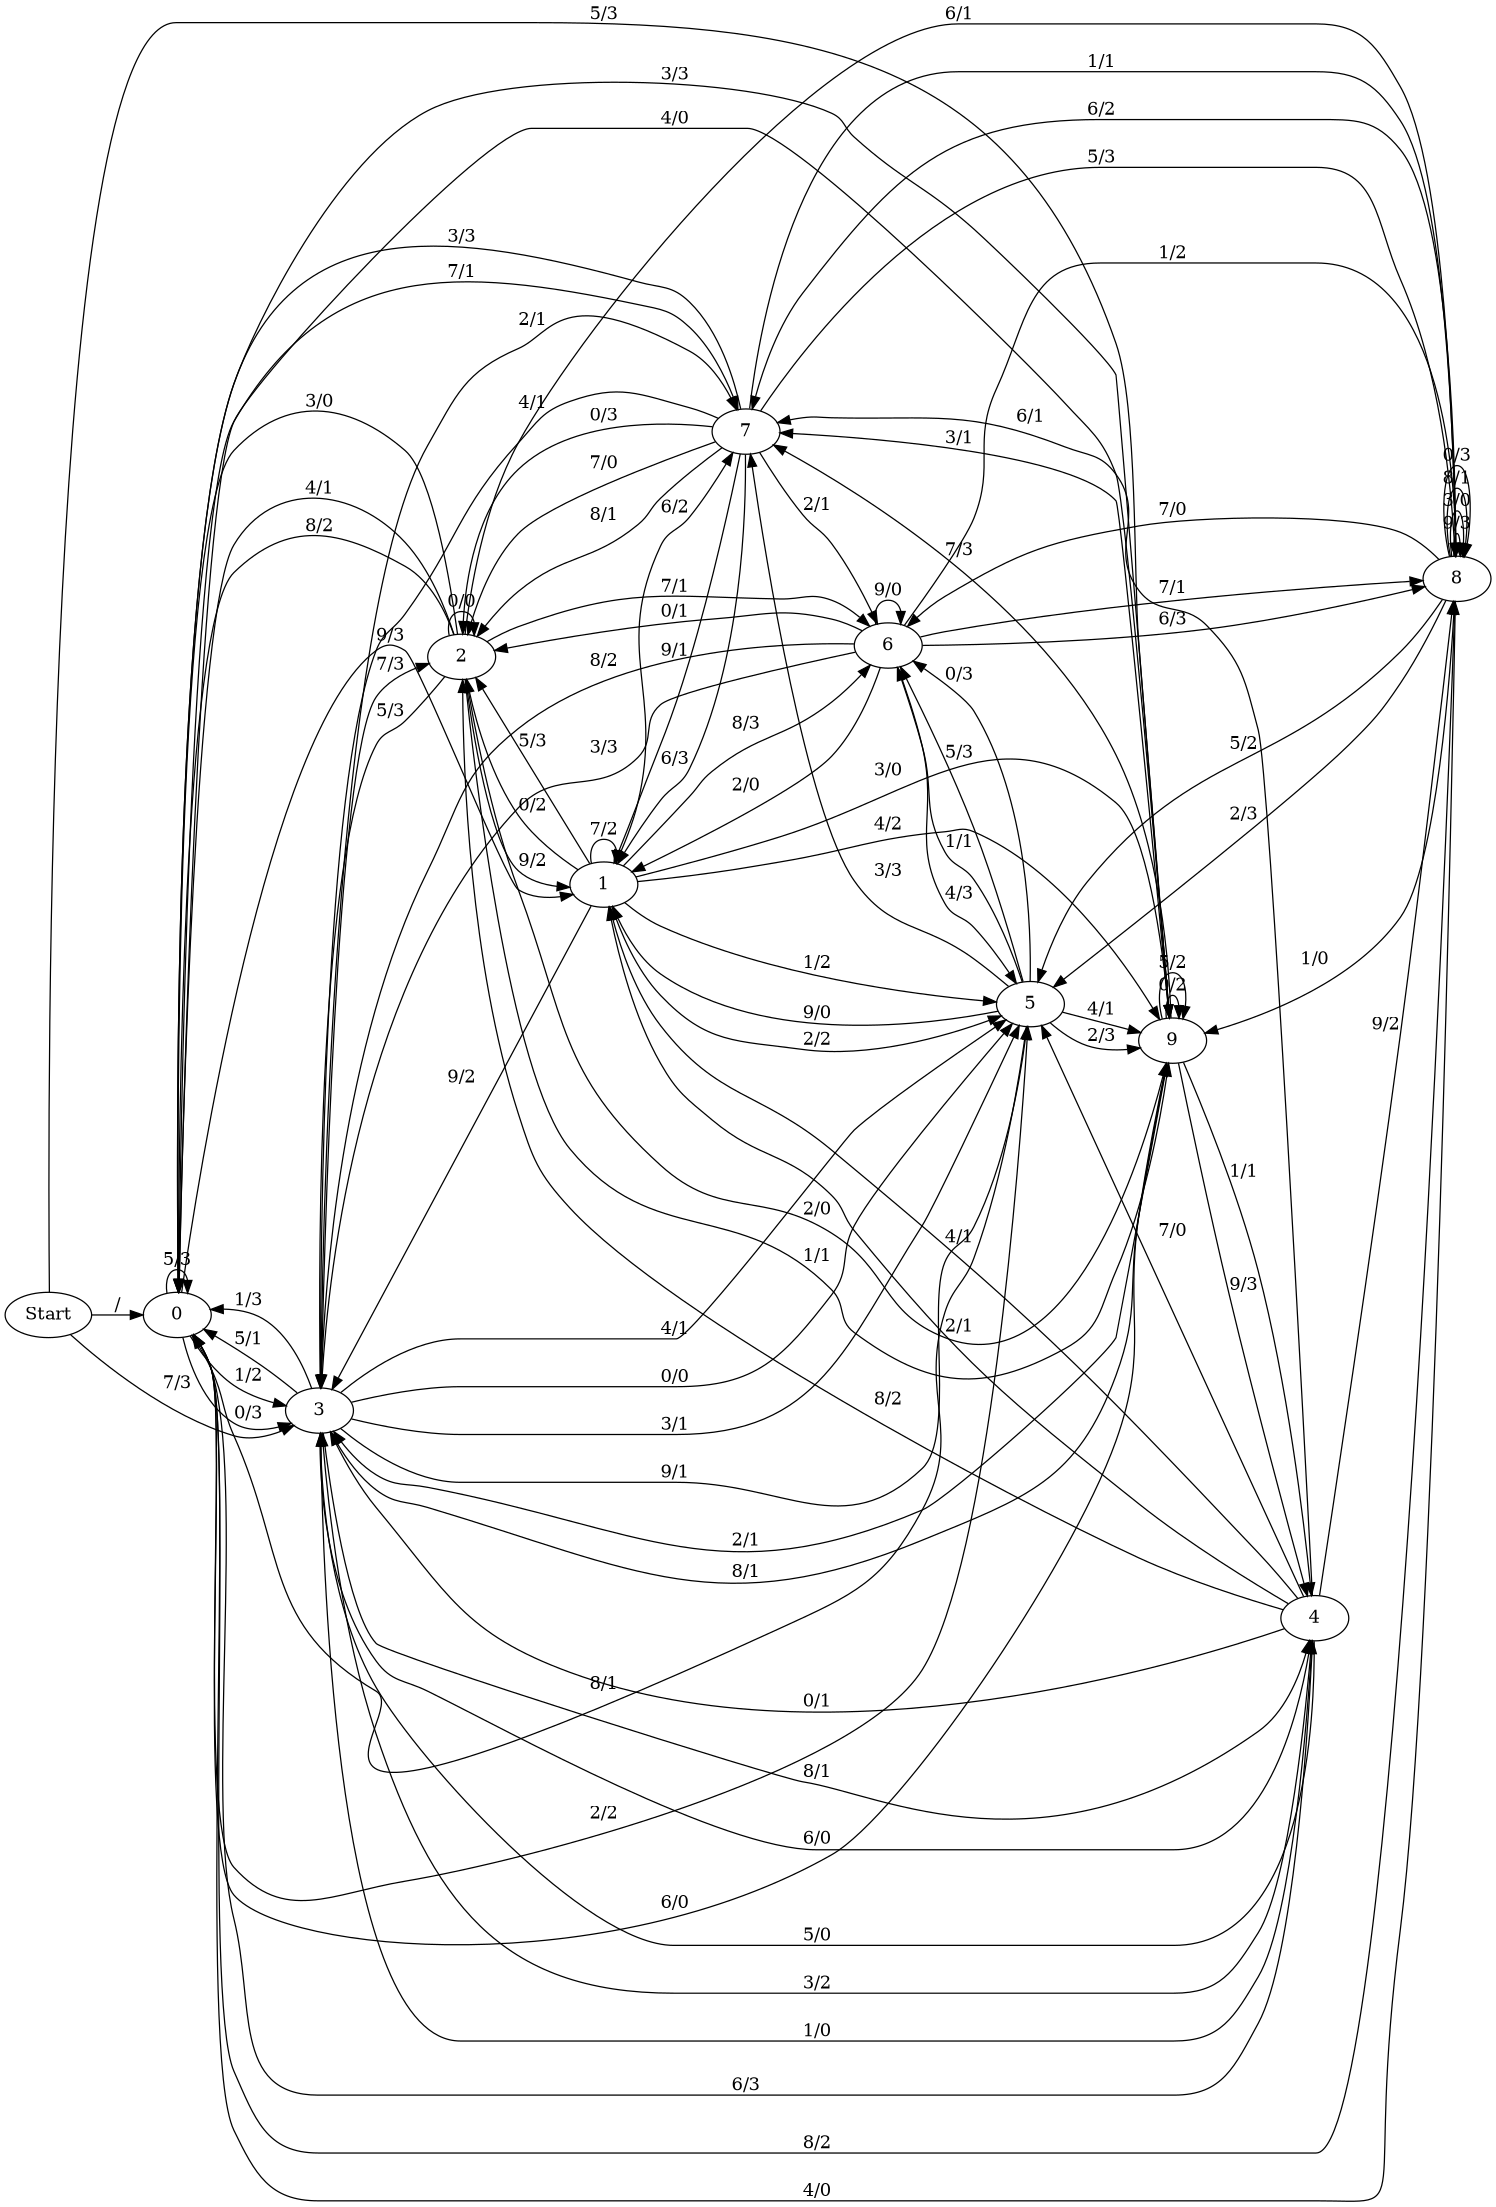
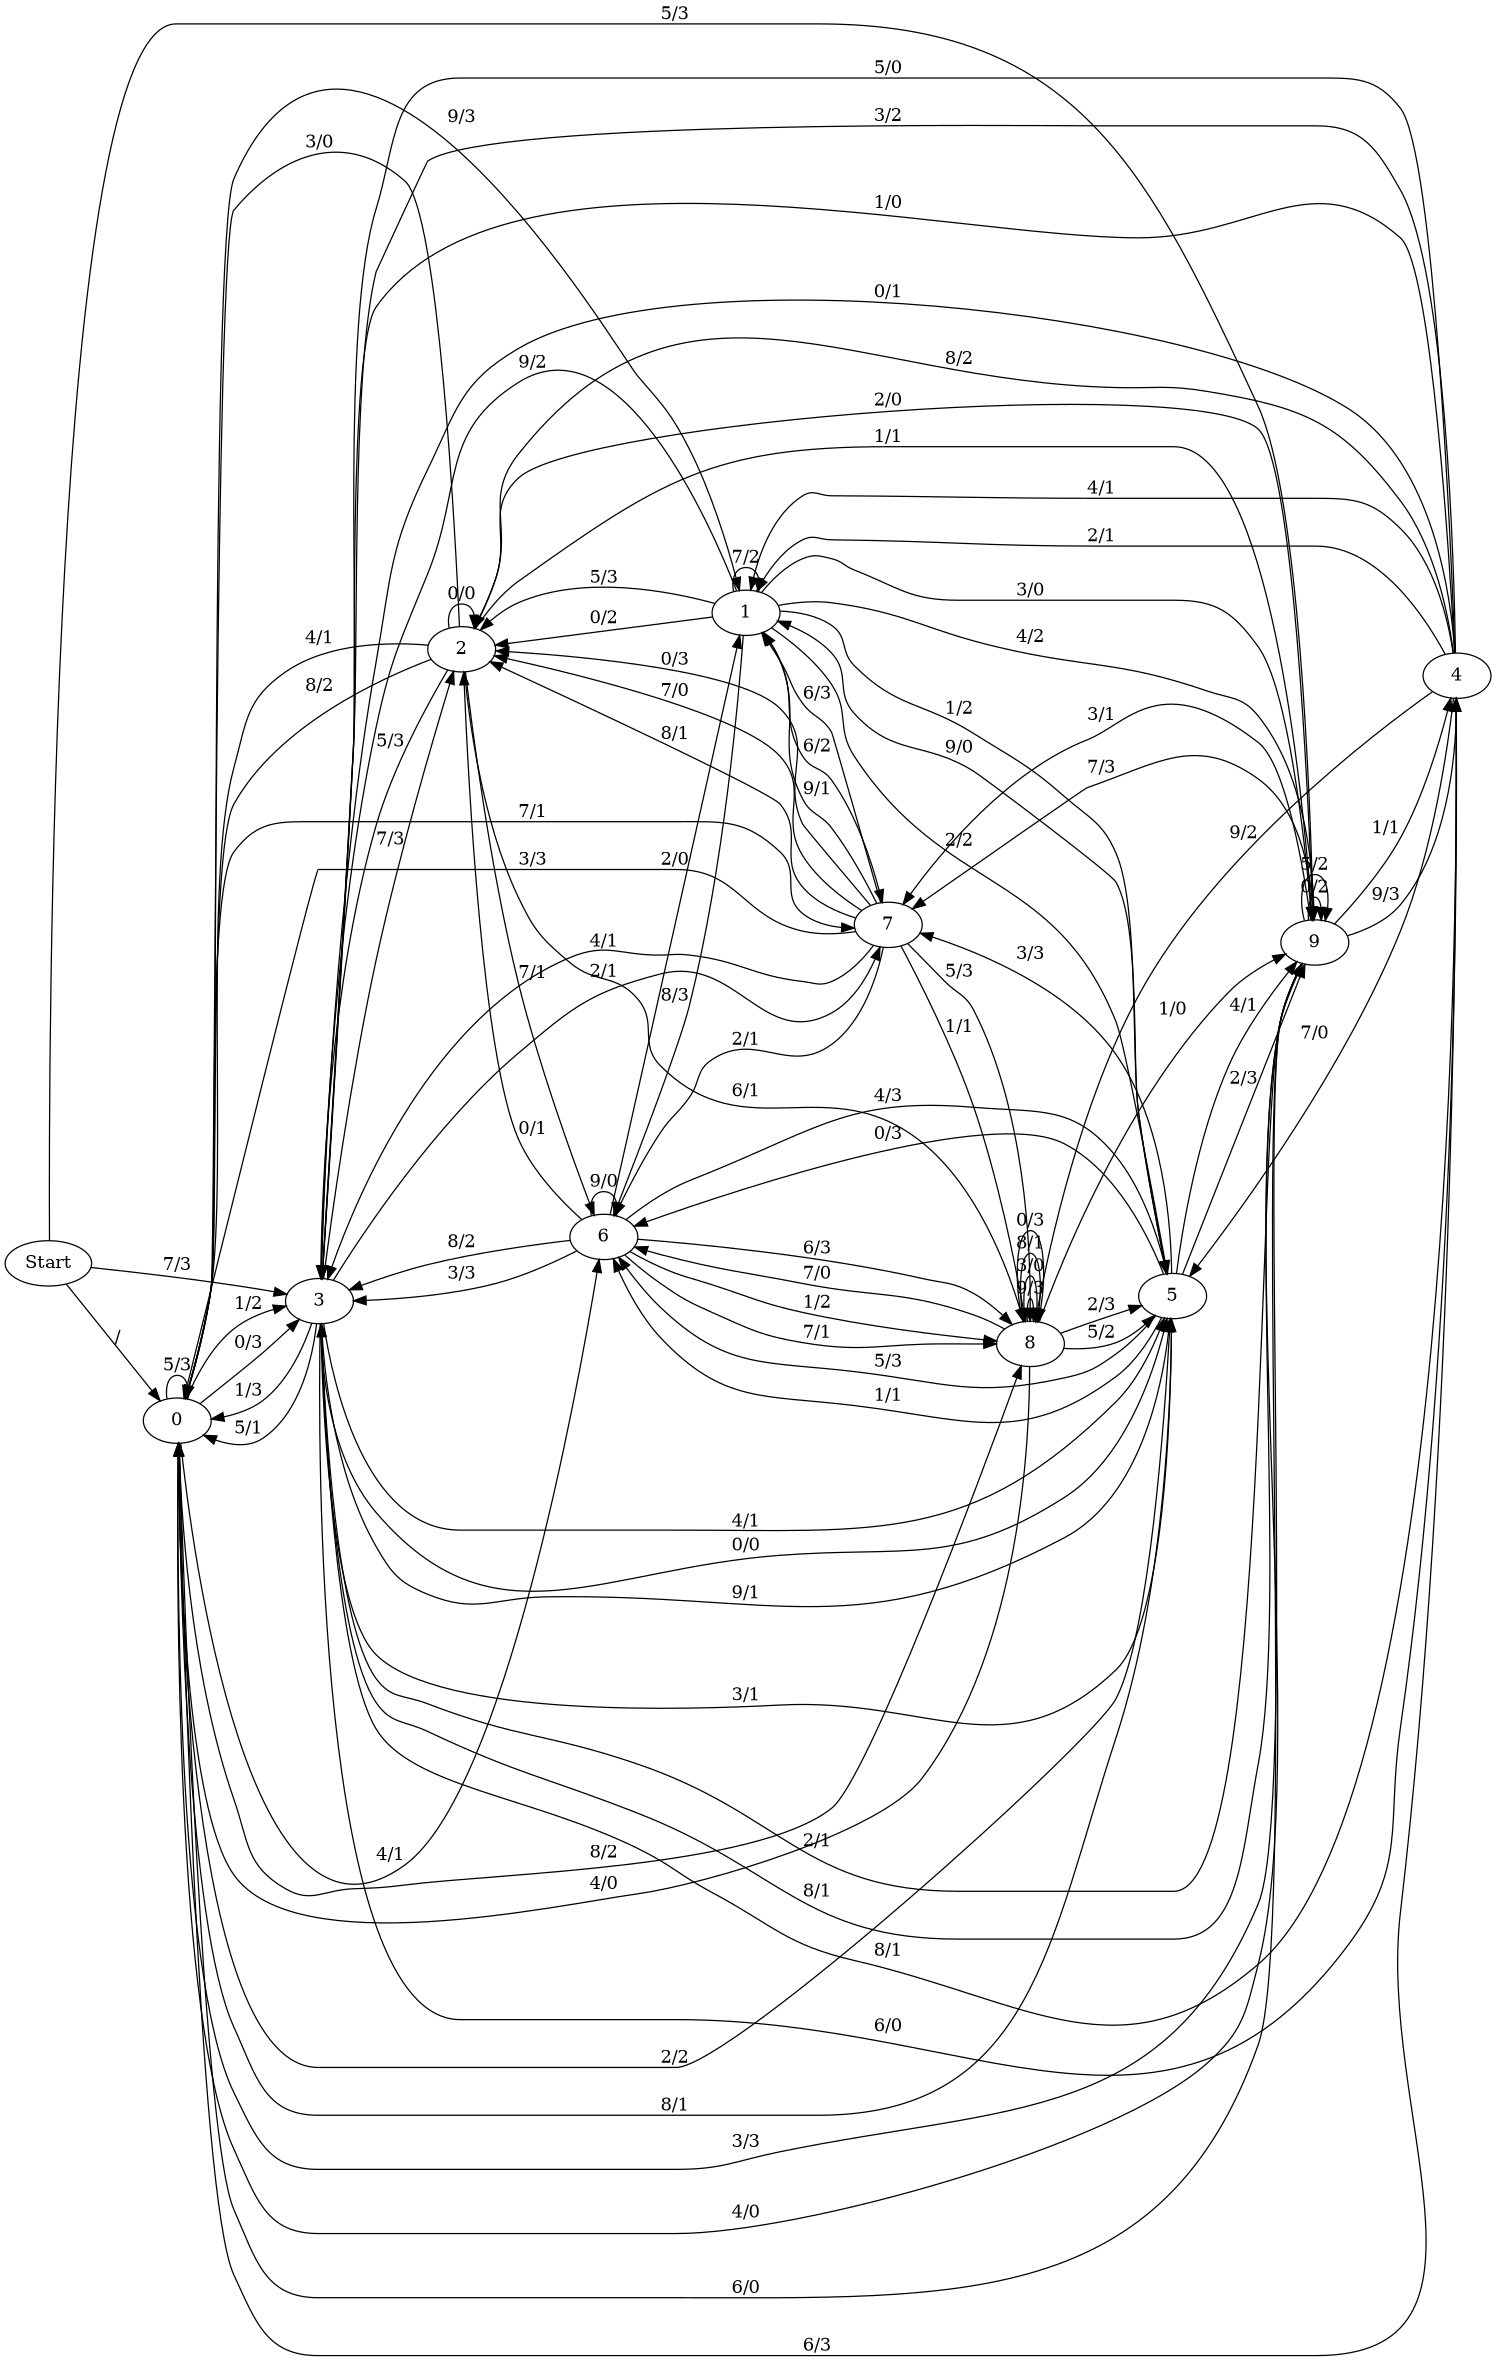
edge "8" -> "7": removed, label "6/2"
edge "2" -> "1": removed, label "9/2"
edge "4" -> "7": removed, label "6/1"
edge "0" -> "6": added, label "4/1"
